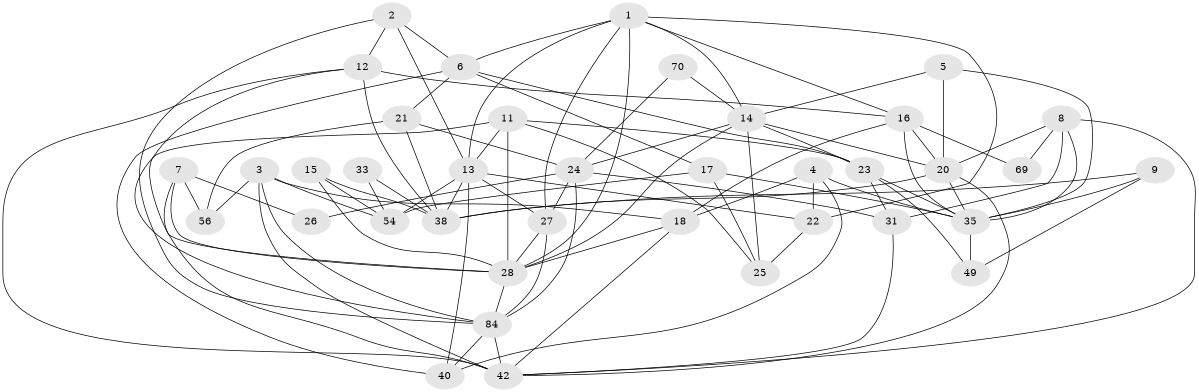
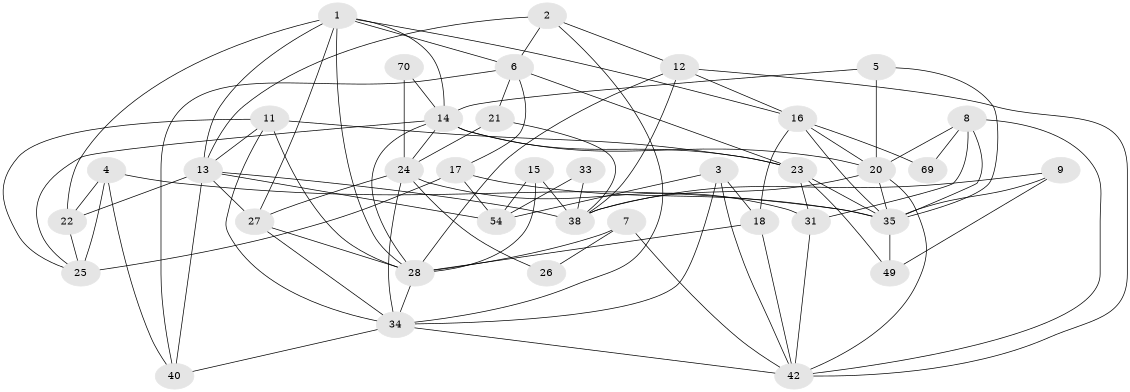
edge "4" -- "18": now "4" -- "25"
node "56": removed
node "84": label "84" -> "34"
